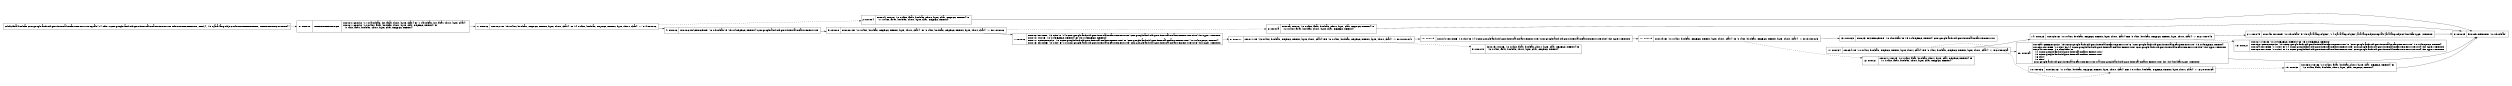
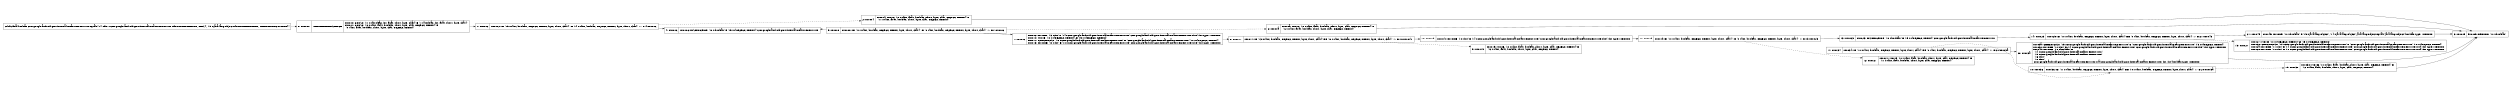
node "0: 0x0000": text "MTH_ENTER_BLOCK" -> "MTH_ENTER_INSTANCE"
edge "4: 0x0006" -> "5: 0x0008": reversed
edge "17: 0x0034" -> "14: 0x0025": now "13: 0x0023" -> "14: 0x0025"
